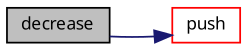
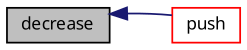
edge "decrease" -> "push": reversed
